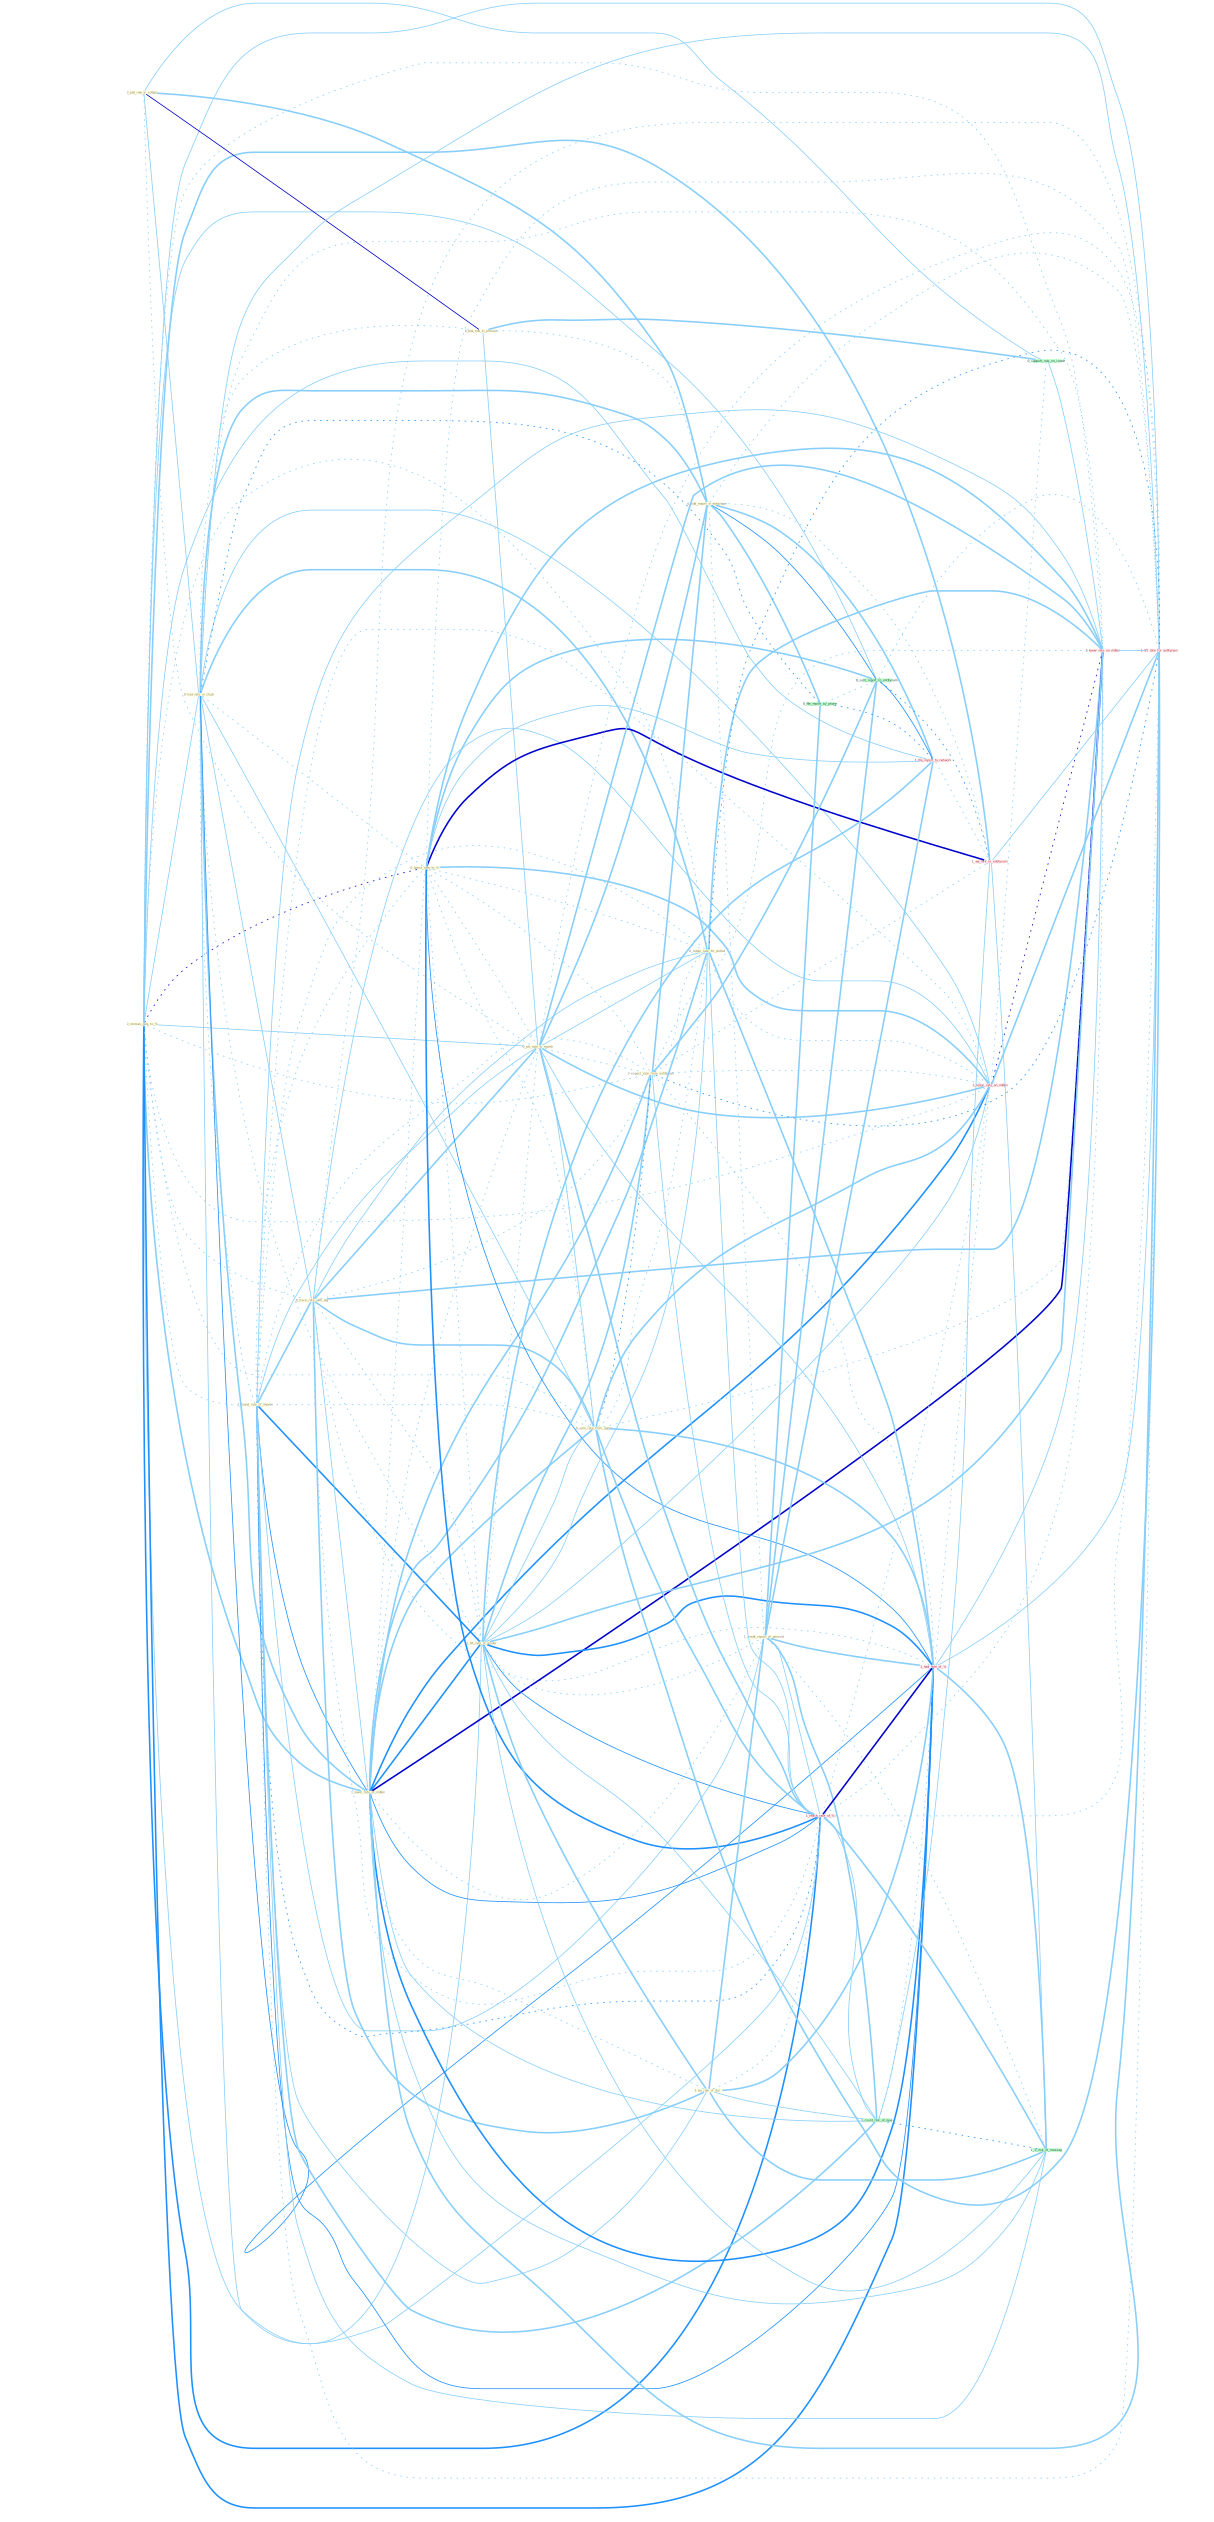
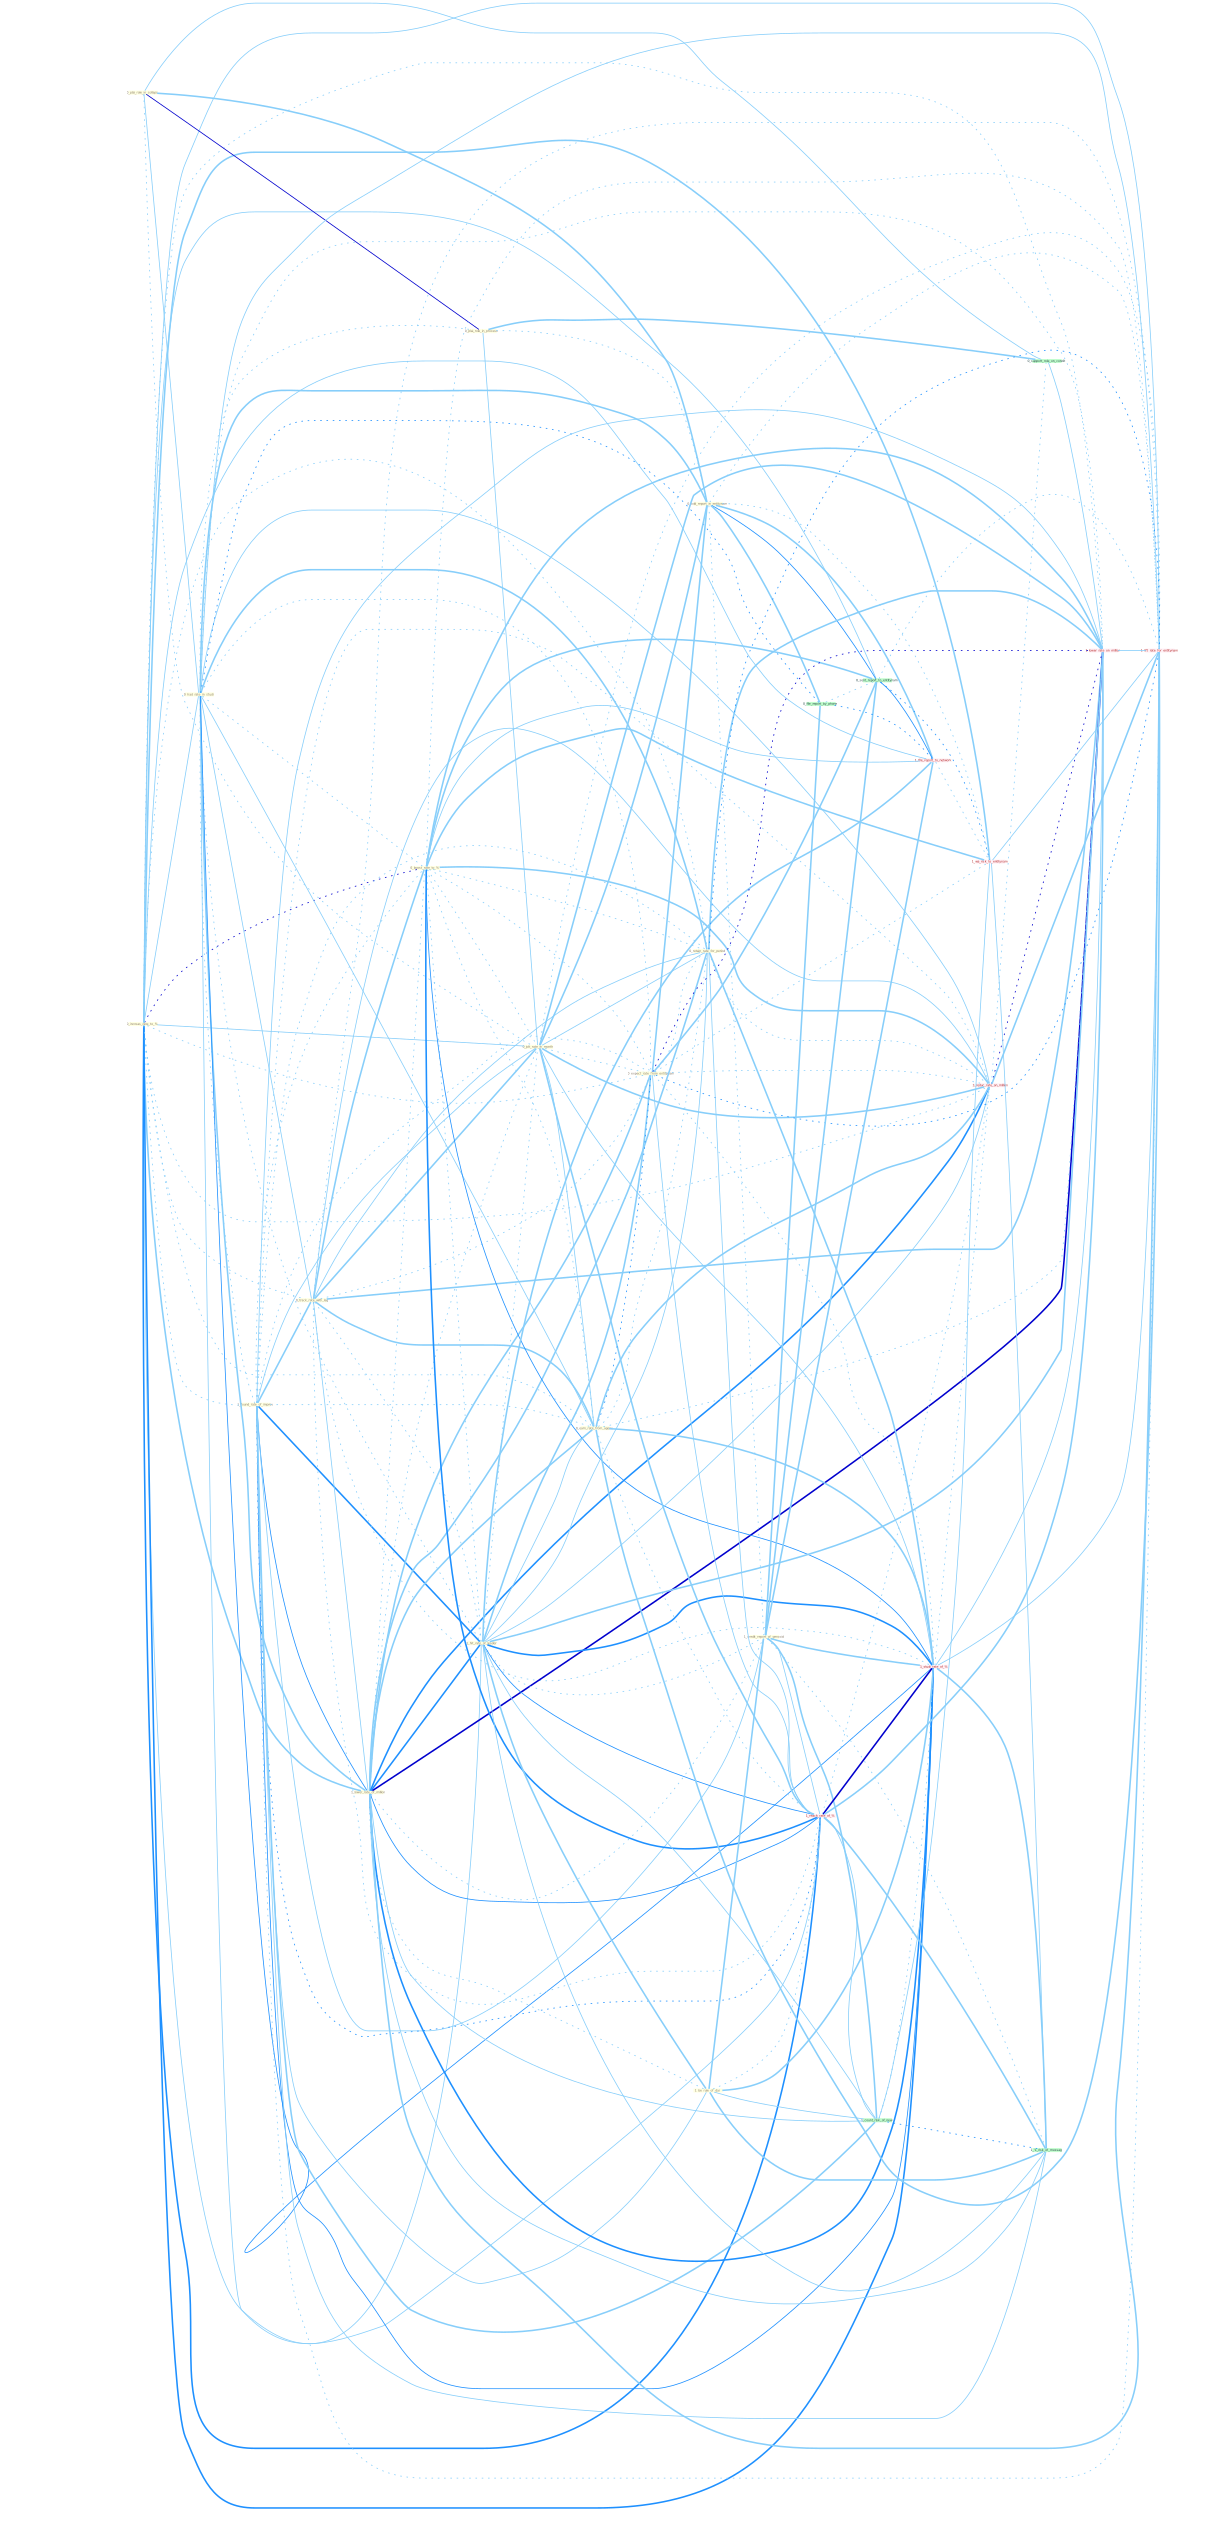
edge "0_had_rate_in_studi" -- "0_expect_rate_from_entitynam": added
edge "1_lower_rate_on_million" -- "0_expect_rate_from_entitynam": color #87cefa -> #0000cd
edge "1_wa_risk_to_entitynam" -- "0_boost_rate_to_%": color #0000cd -> #87cefa
edge "1_lower_rate_on_million" -- "1_reach_rate_of_%": style dotted -> bold
edge "1_lift_rate_for_entitynam" -- "1_reach_rate_of_%": removed
edge "0_earn_rate_from_agenc" -- "1_reach_rate_of_%": style bold -> dotted
node "1_had_rate_of_%": label "1_had_rate_of_%" -> "1_studi_rate_of_%"
edge "0_track_rate_with_lag" -- "1_be_rule_of_dai": now "0_track_rate_with_lag" -- "0_boost_rate_to_%"
